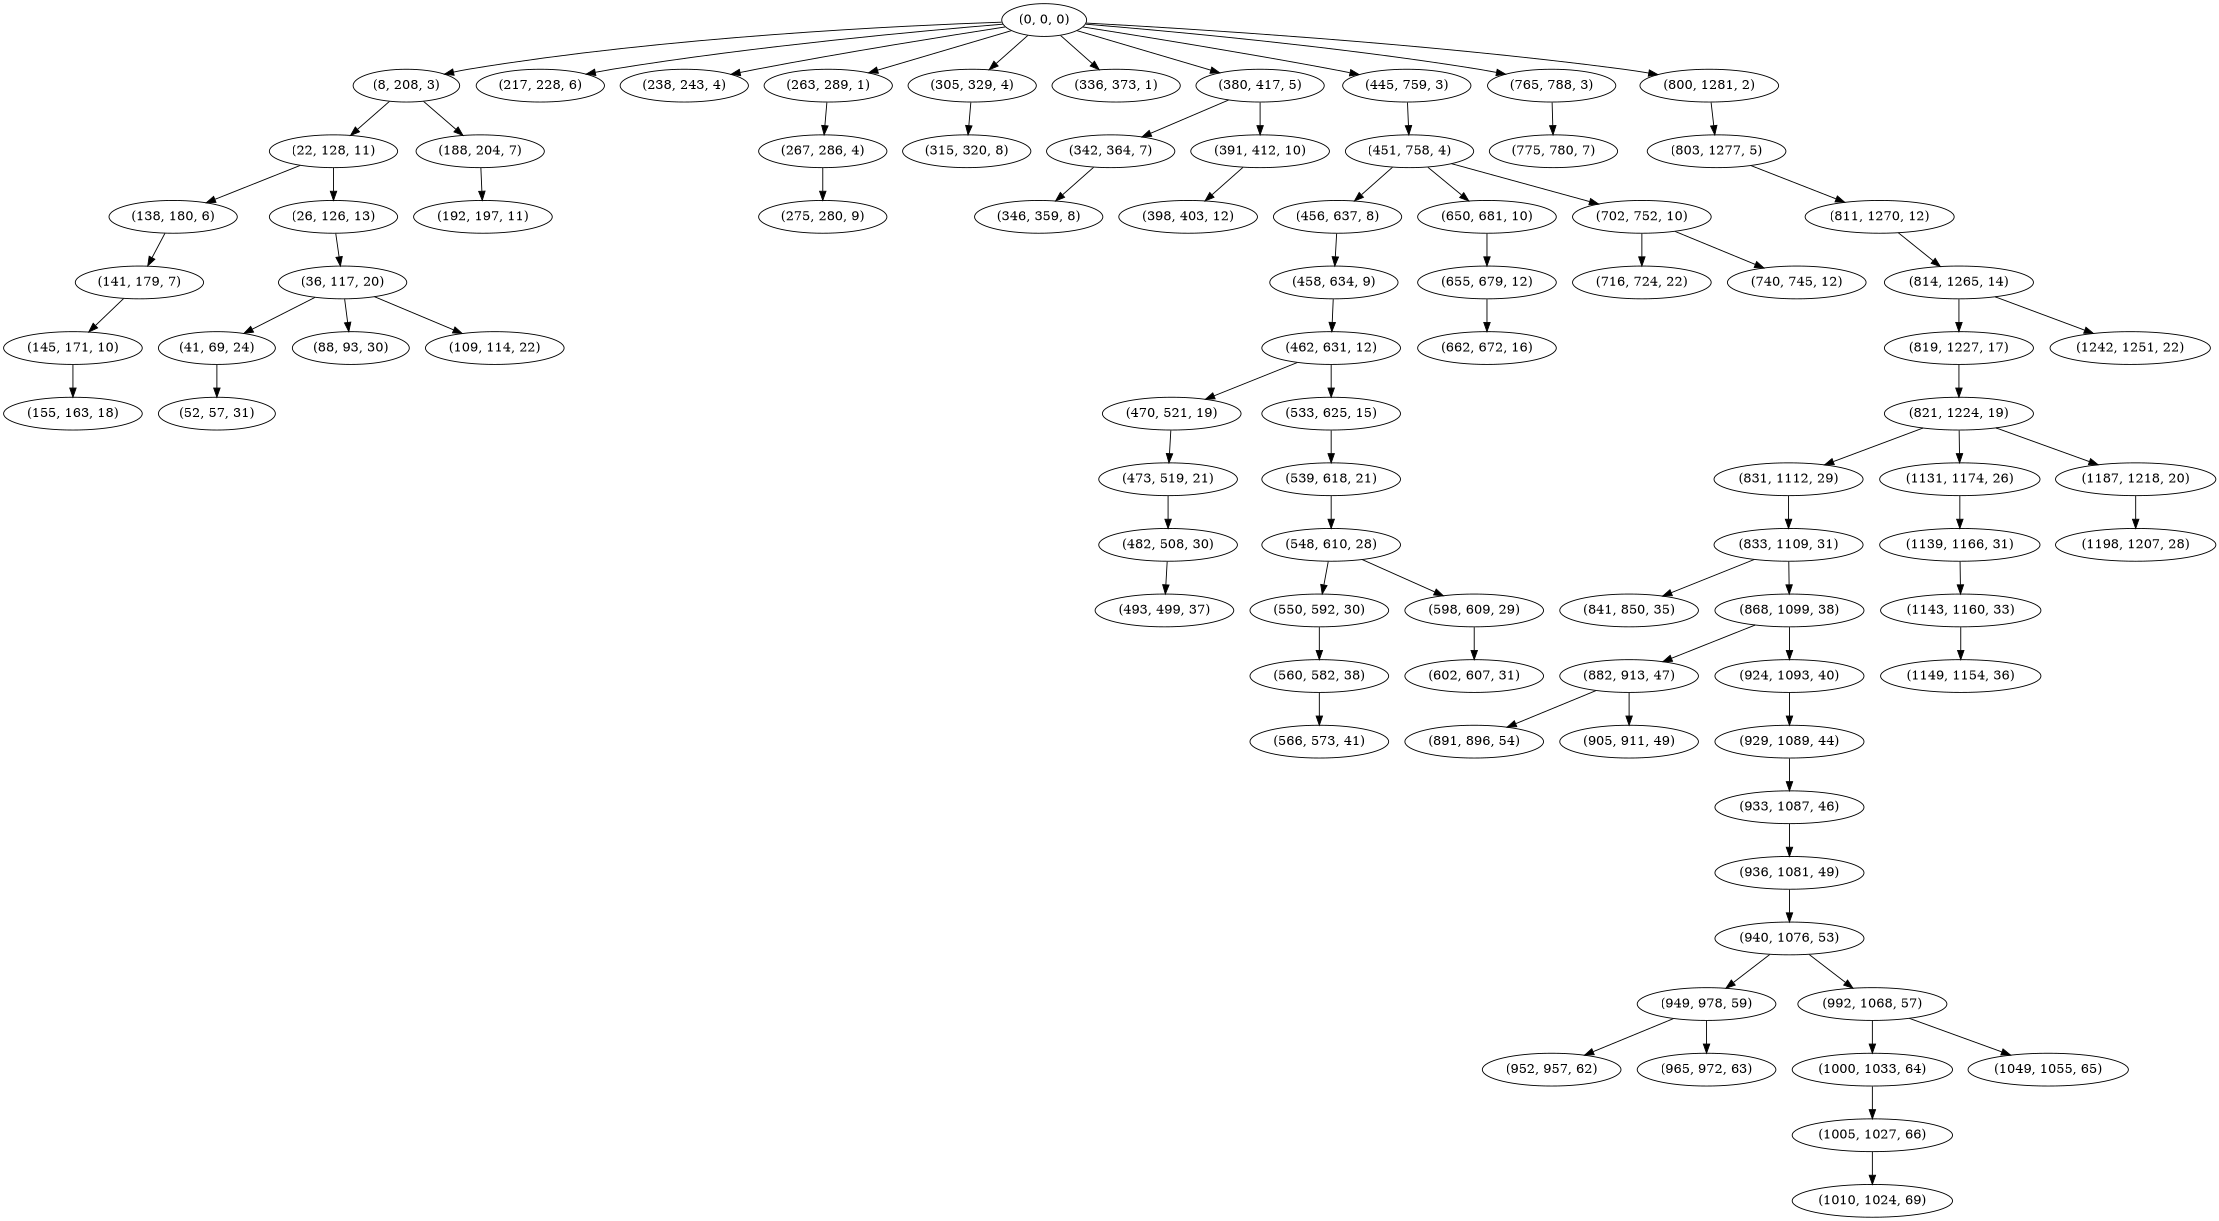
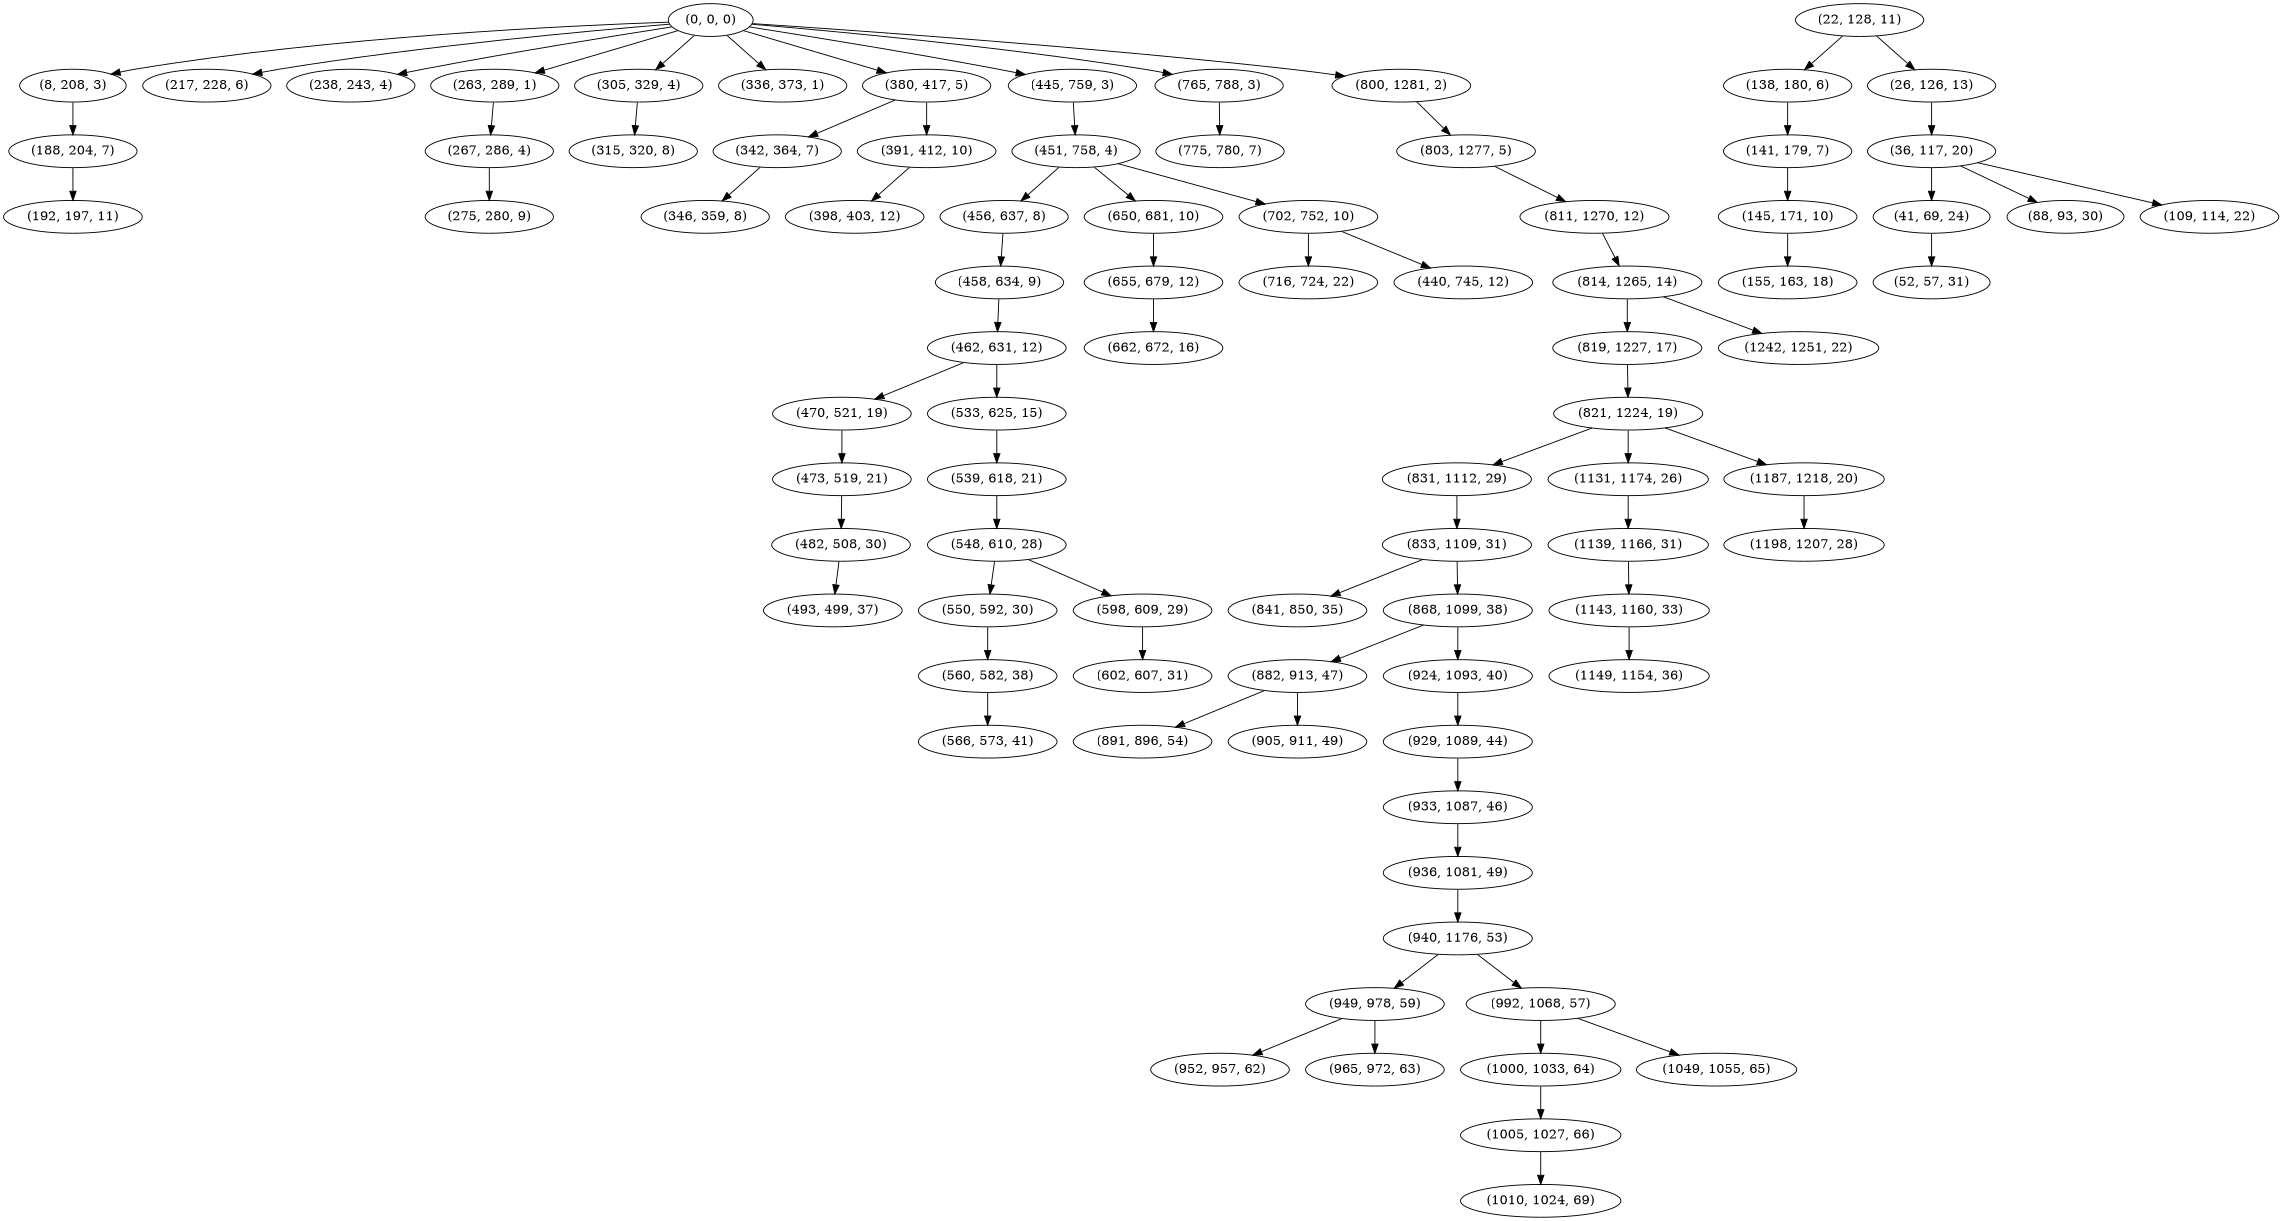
edge "(8, 208, 3)" -> "(22, 128, 11)": removed
node "(740, 745, 12)": label "(740, 745, 12)" -> "(440, 745, 12)"
node "(940, 1076, 53)": label "(940, 1076, 53)" -> "(940, 1176, 53)"
